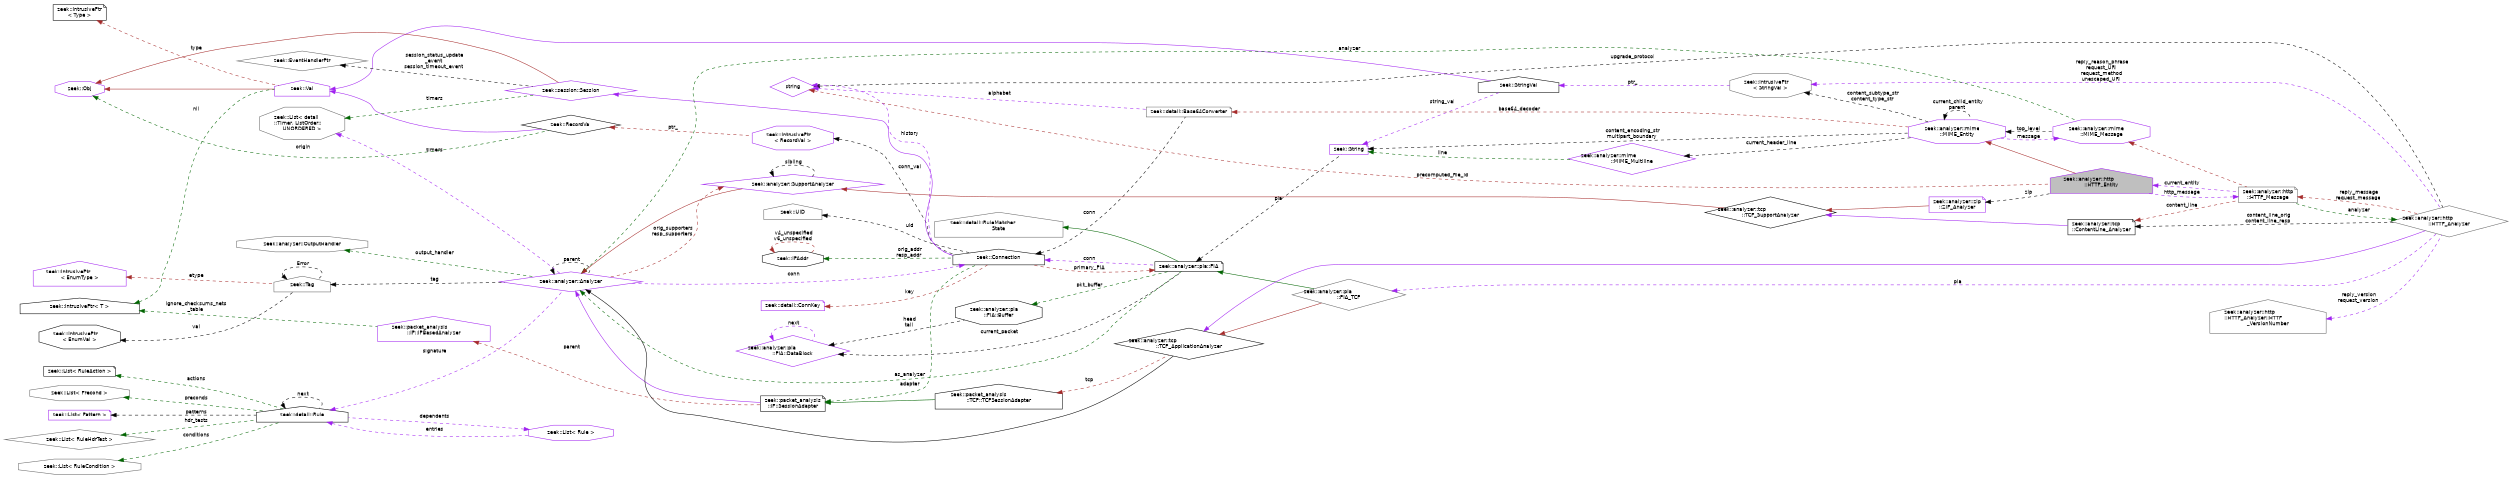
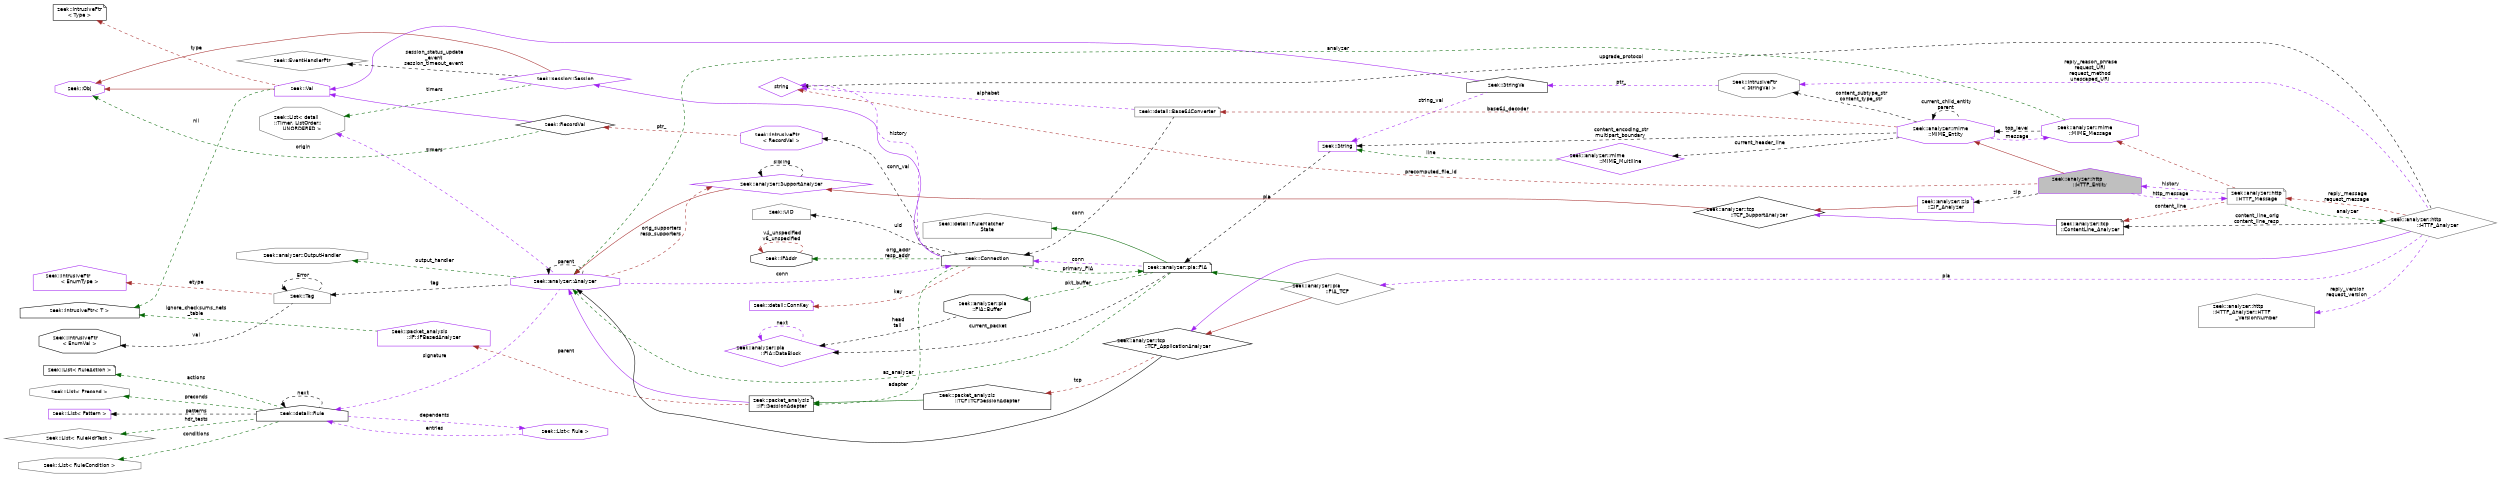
edge "zeek::analyzer::http ::HTTP_Message" -> "zeek::analyzer::http ::HTTP_Entity": label " current_entity" -> " history"
edge "zeek::Connection" -> "zeek::analyzer::pia::PIA": color brown -> darkgreen
node "zeek::analyzer::Analyzer": shape diamond -> octagon
